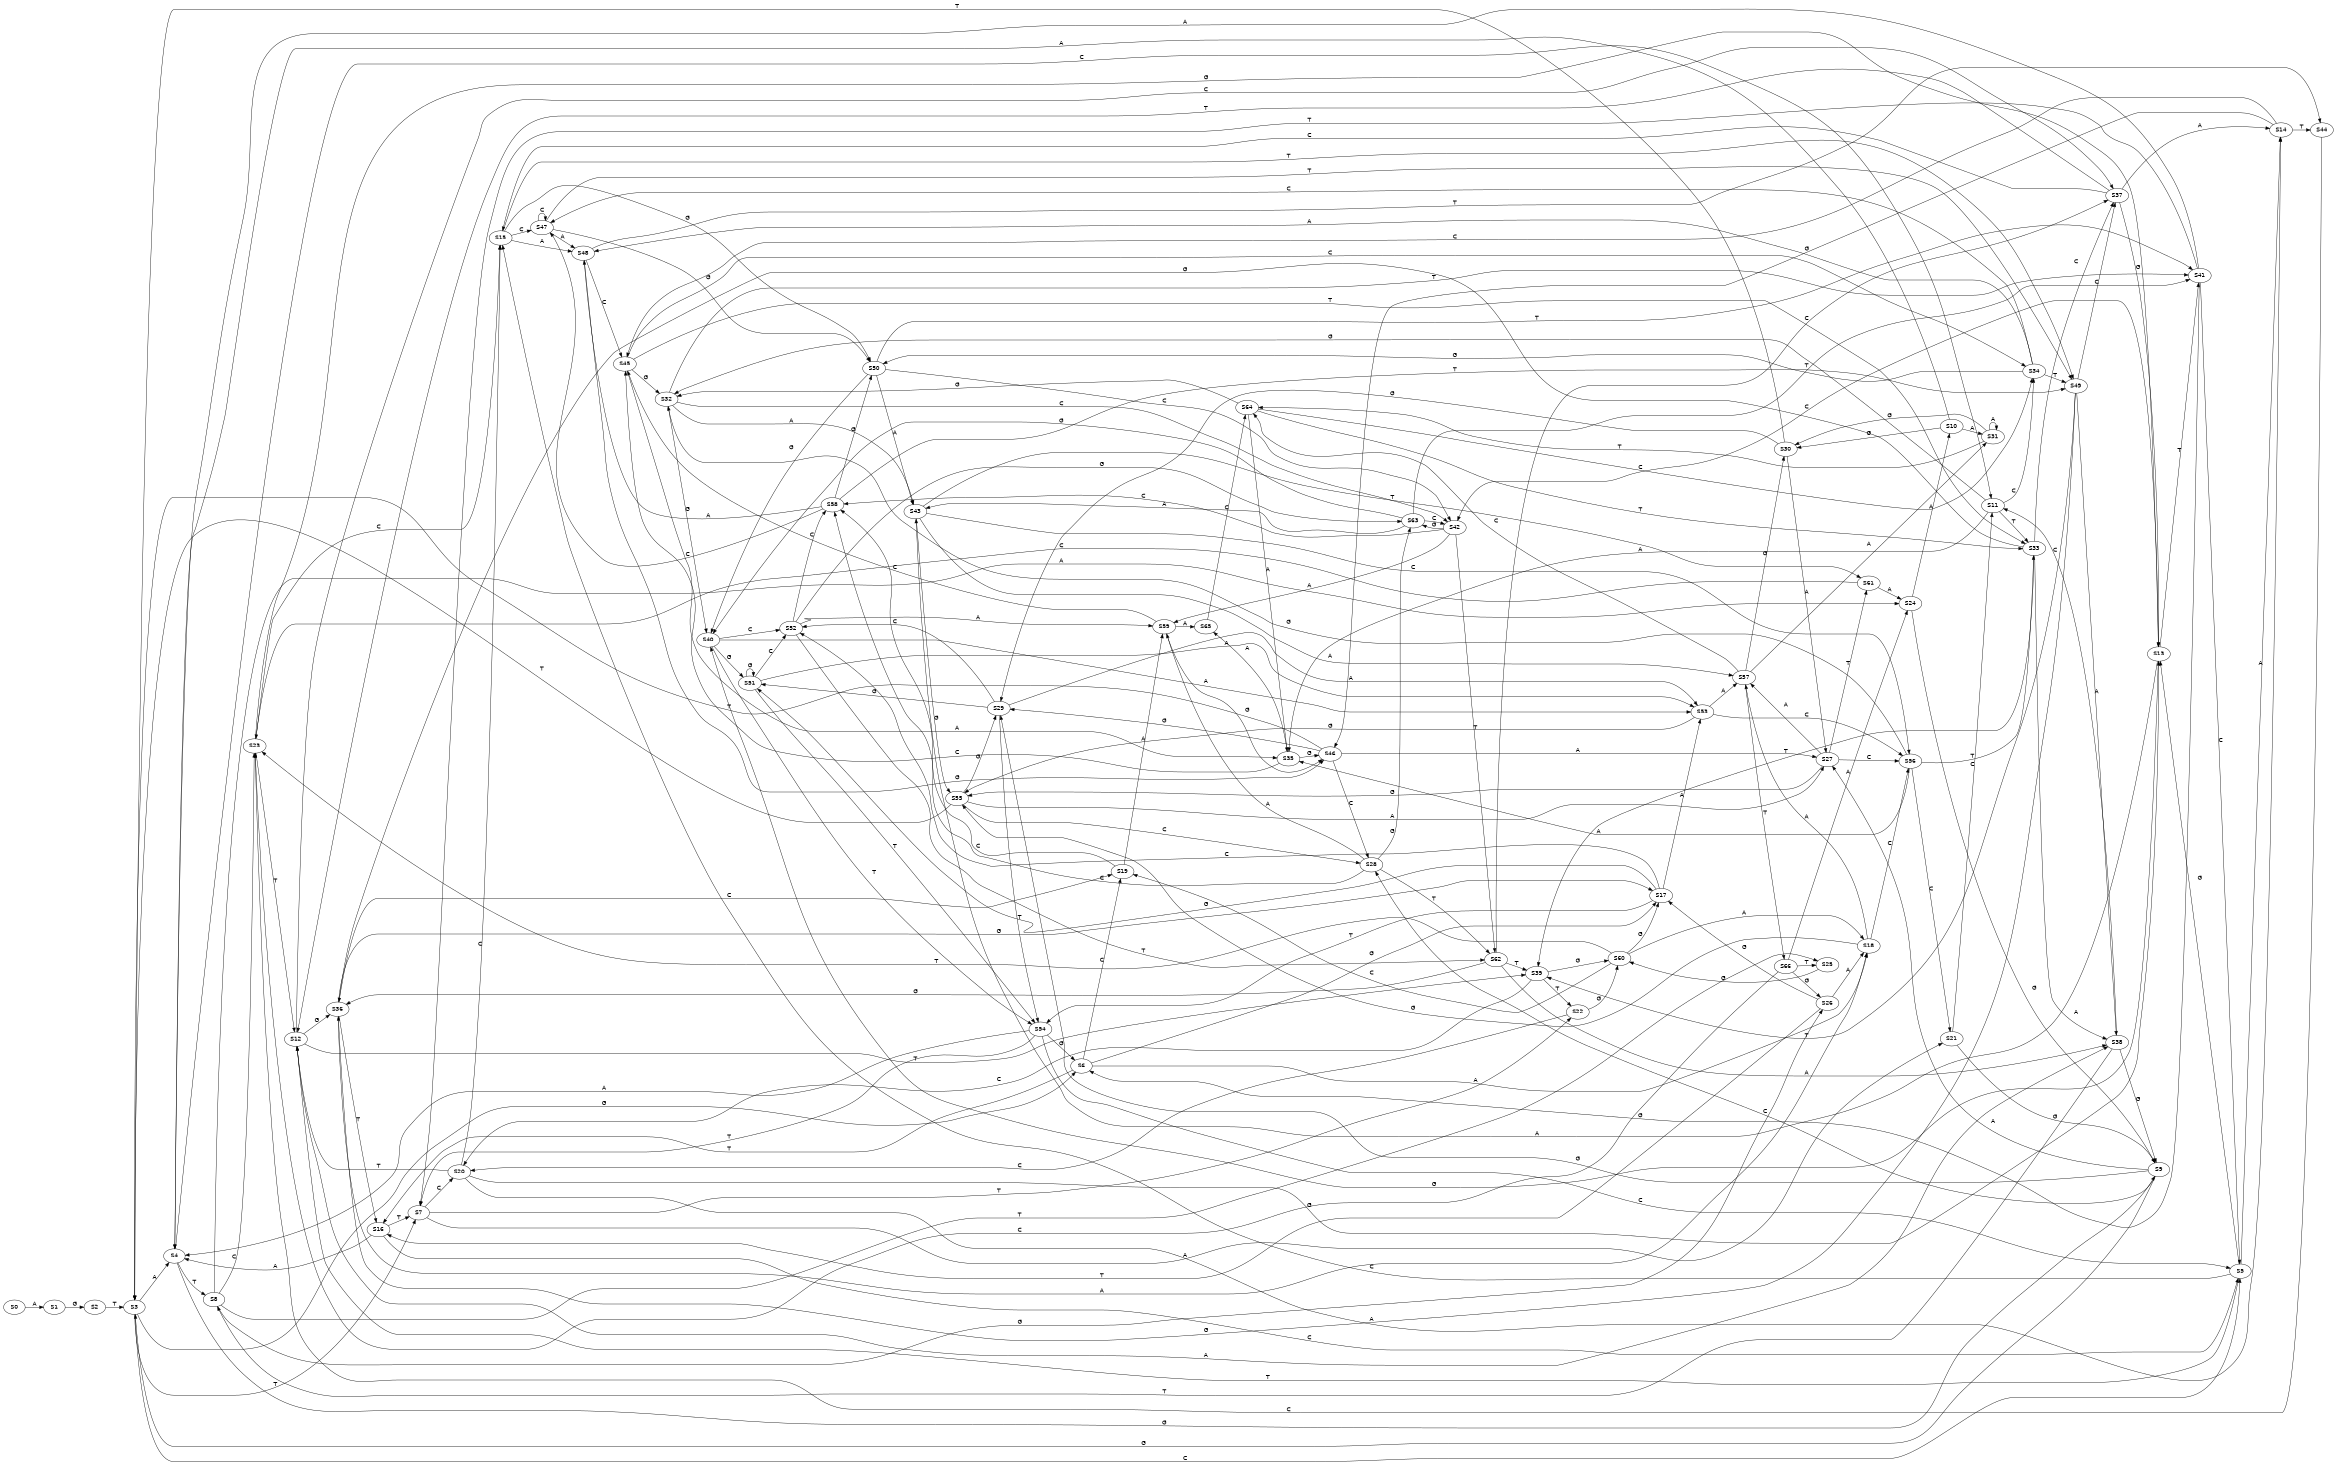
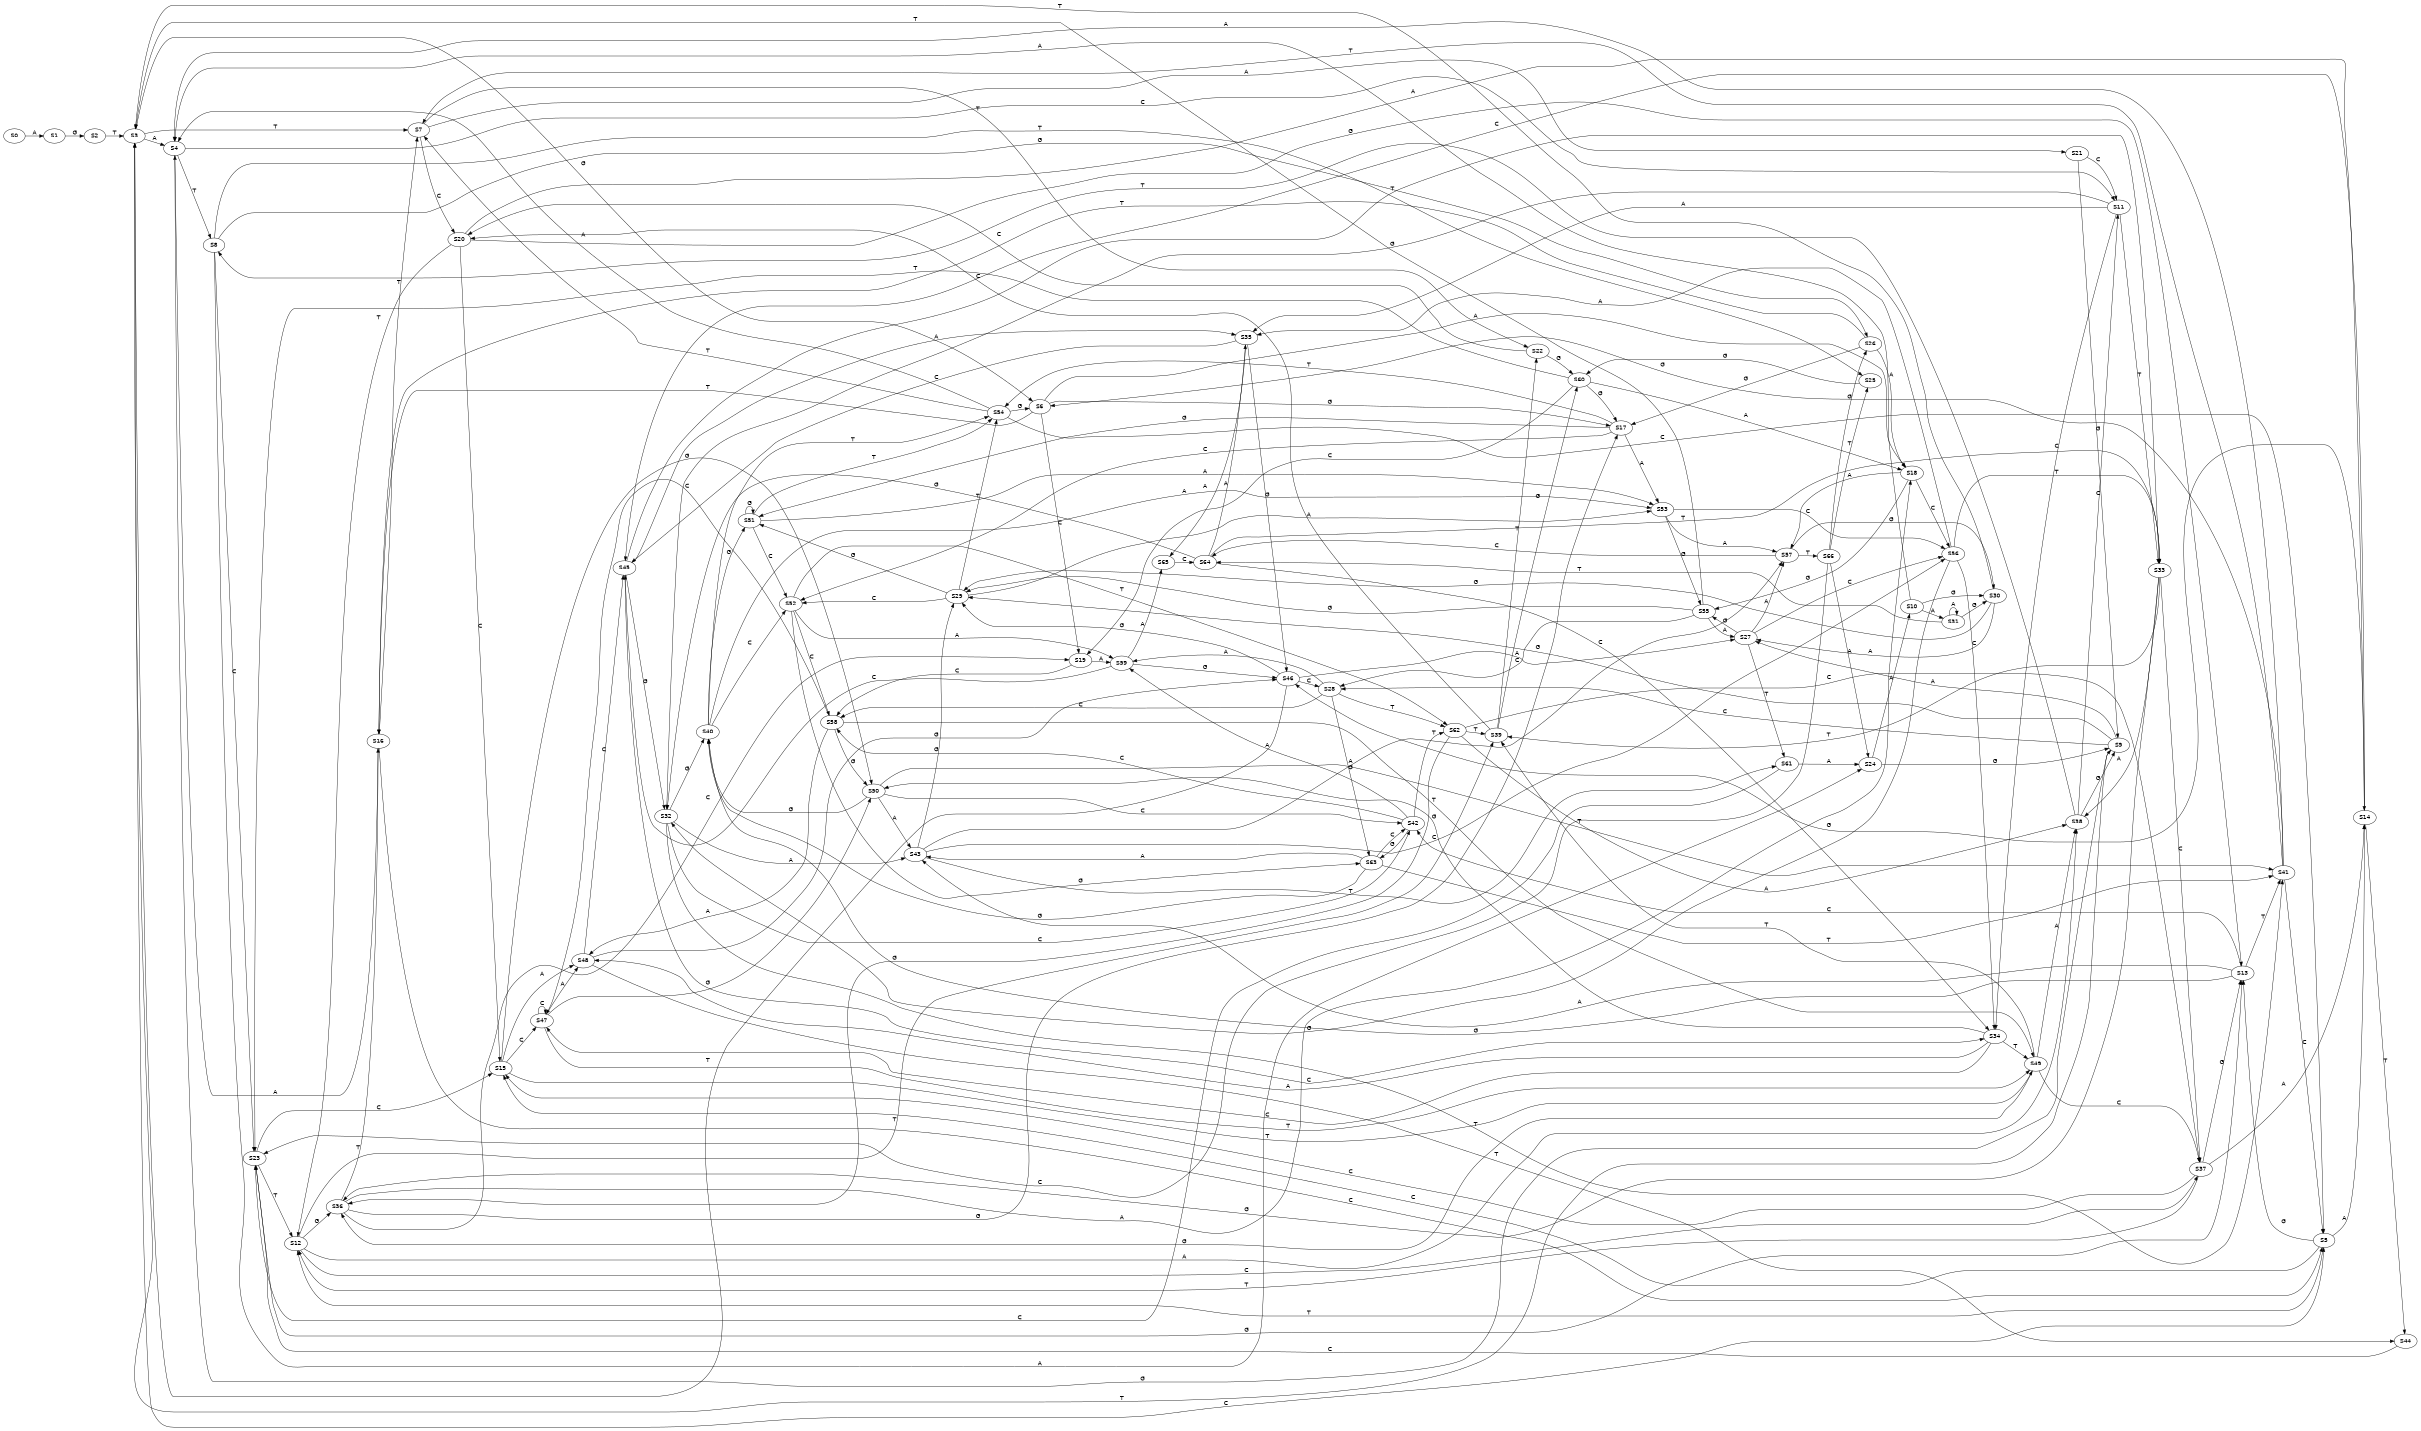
edge "S57" -> "S31": removed, label "A"
edge "S43" -> "S55": now "S43" -> "S29"
edge "S56" -> "S21": now "S56" -> "S34"
edge "S9" -> "S3": label "G" -> "T"
